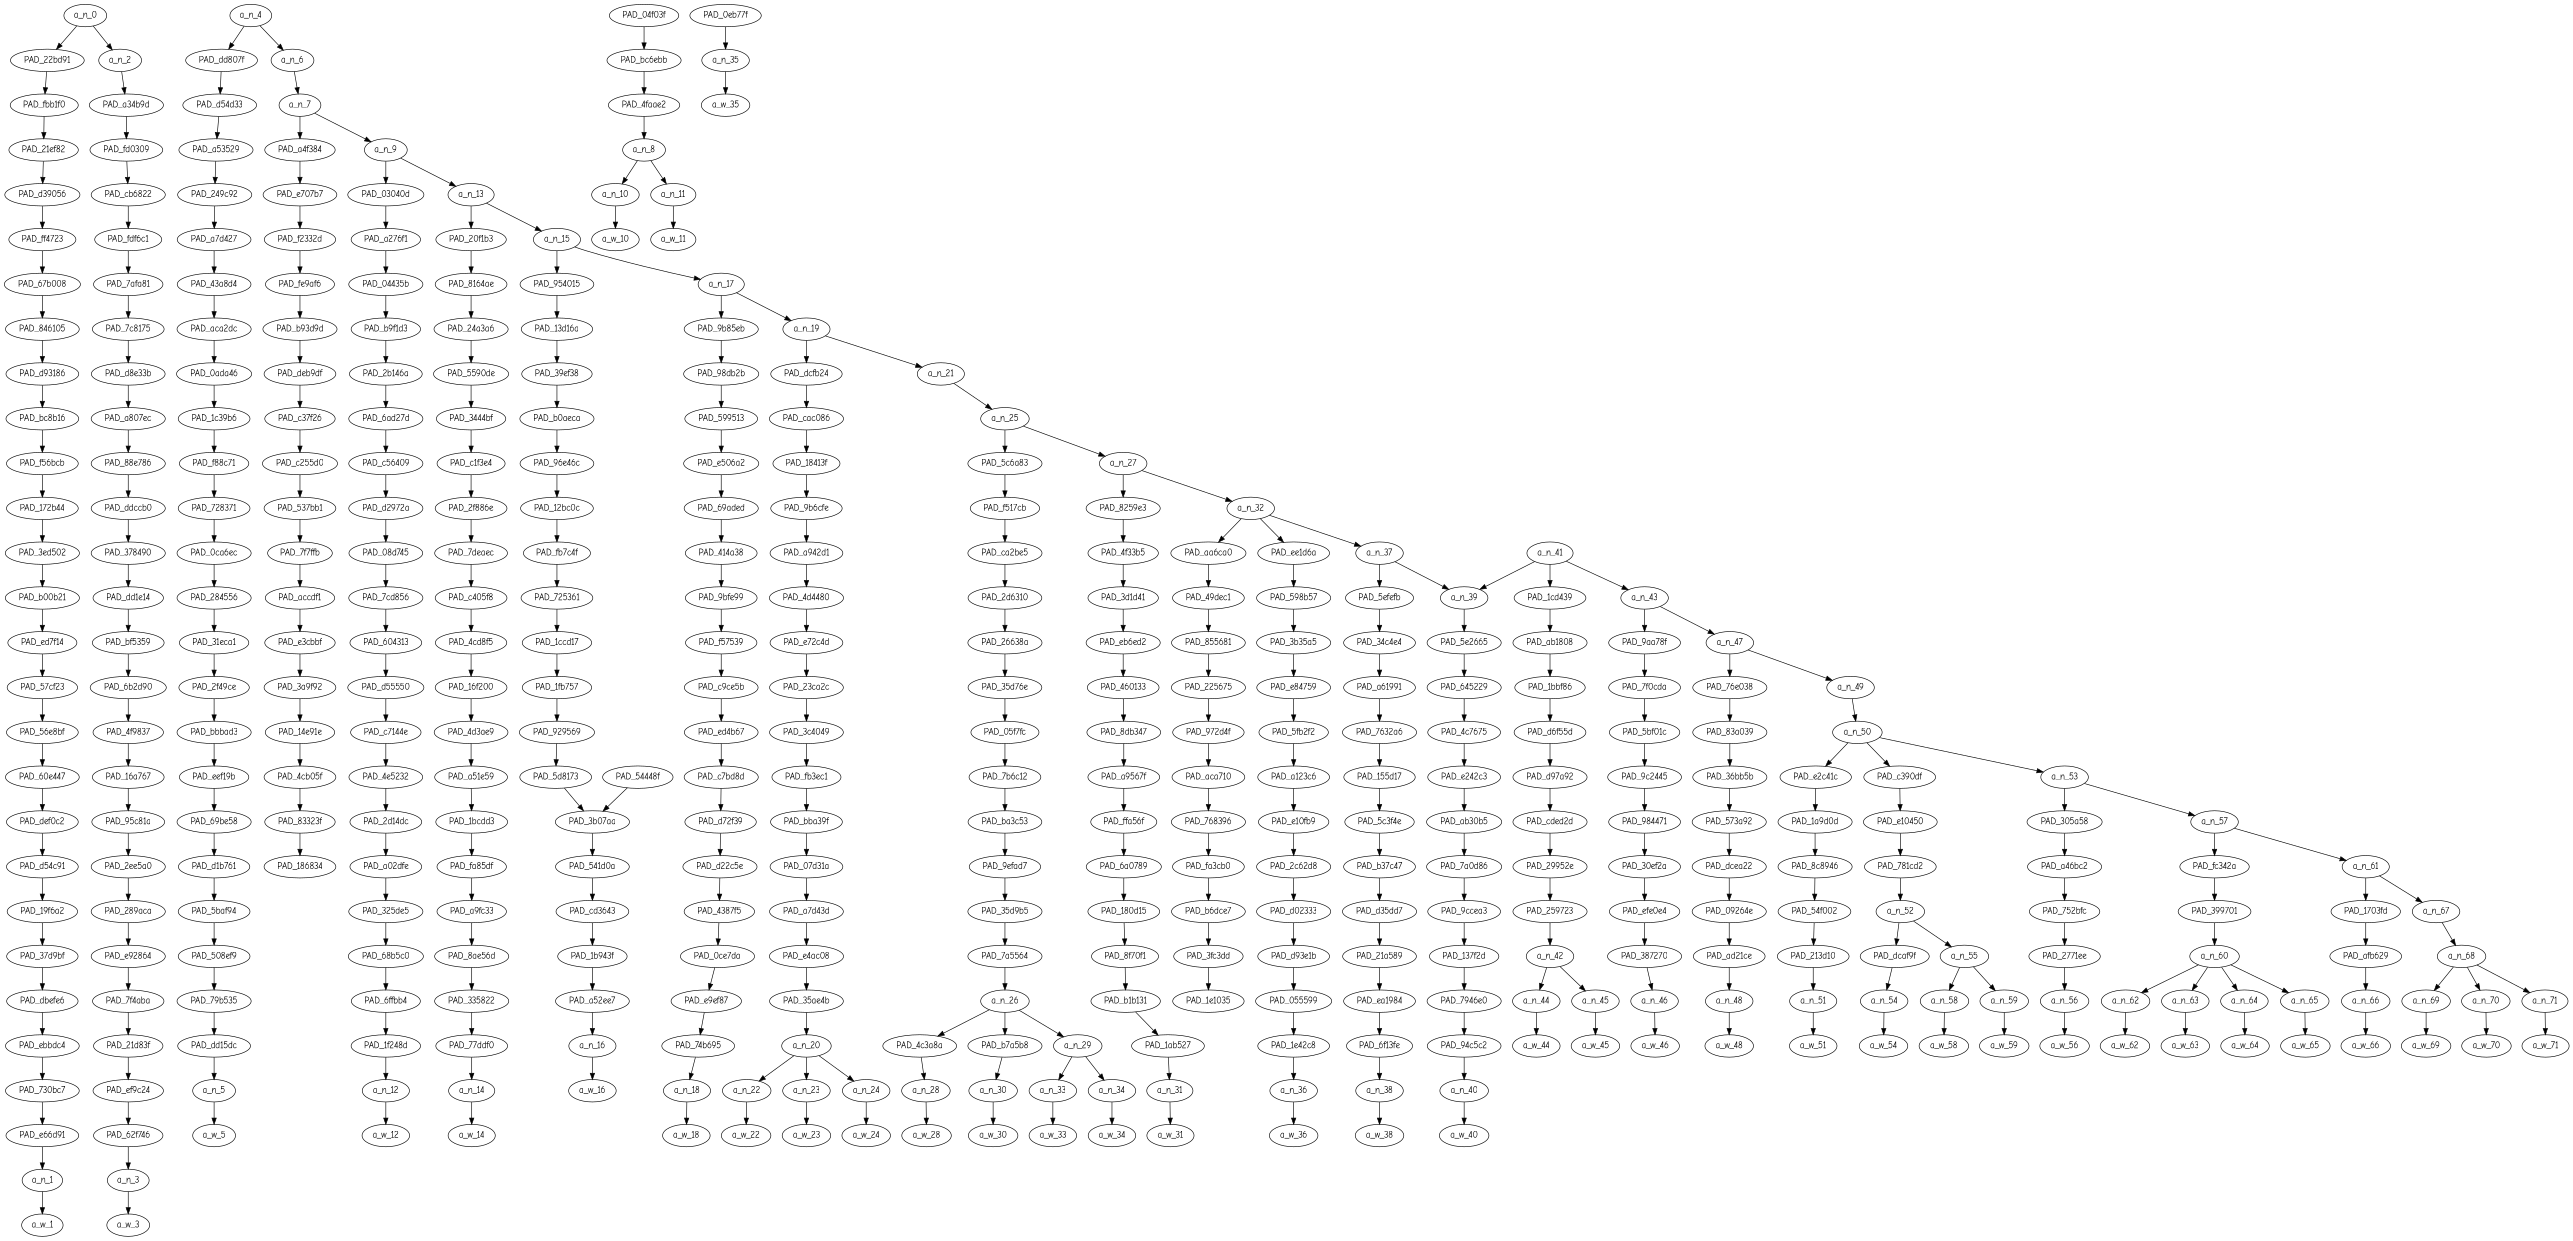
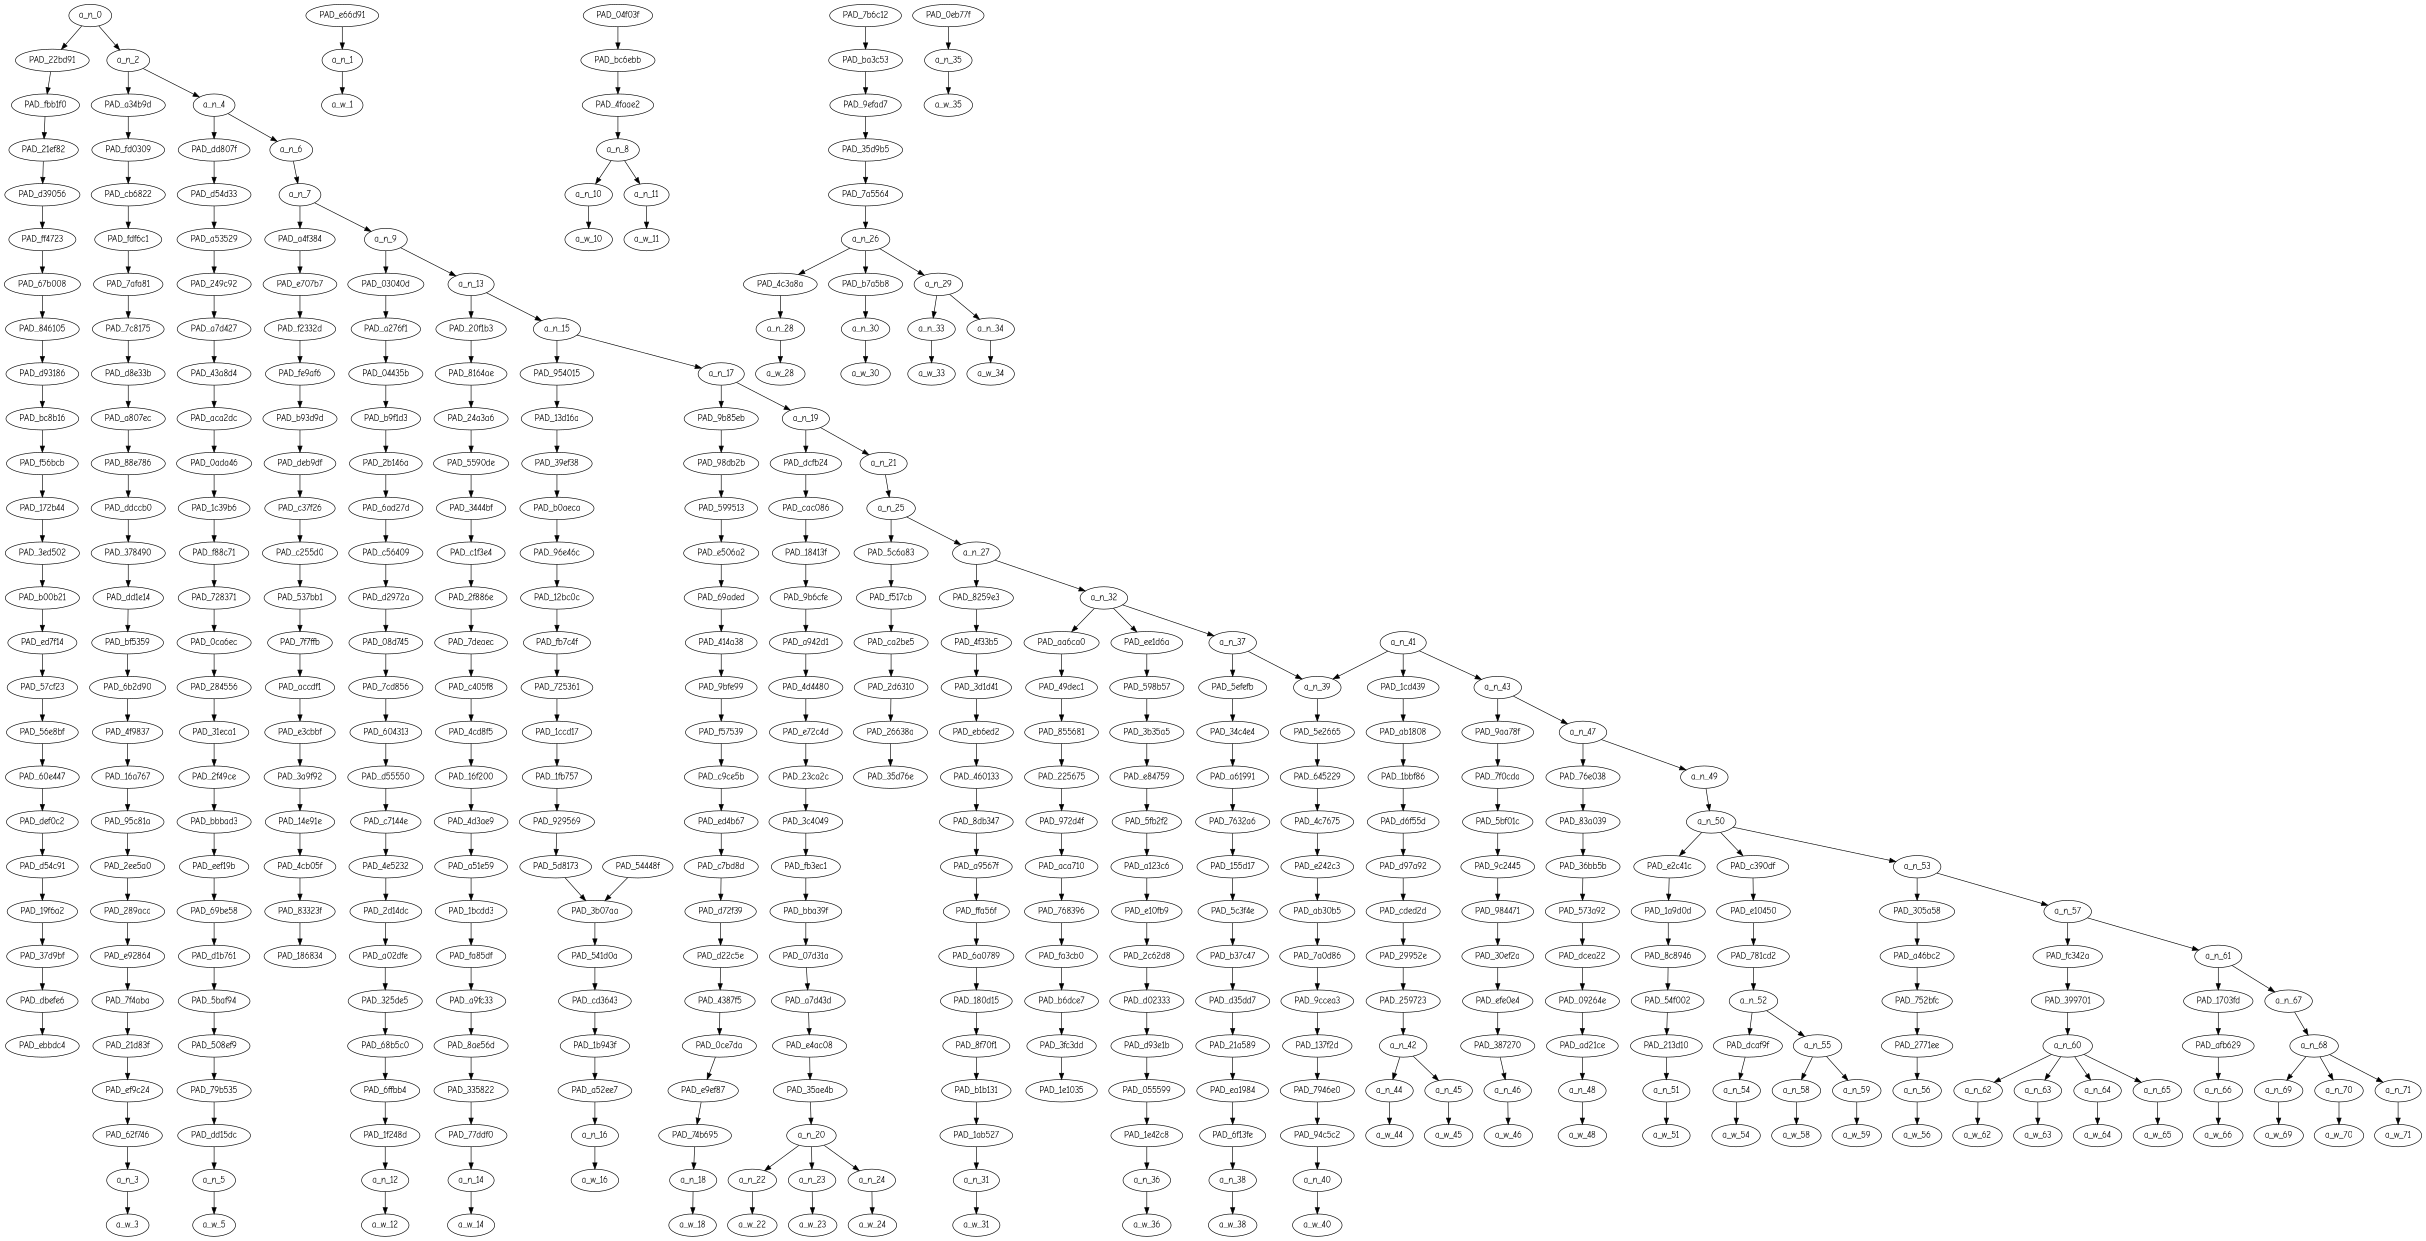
edge "a_n_2" -> "a_n_4": added
node "PAD_05f7fc": removed
node "PAD_730bc7": removed
